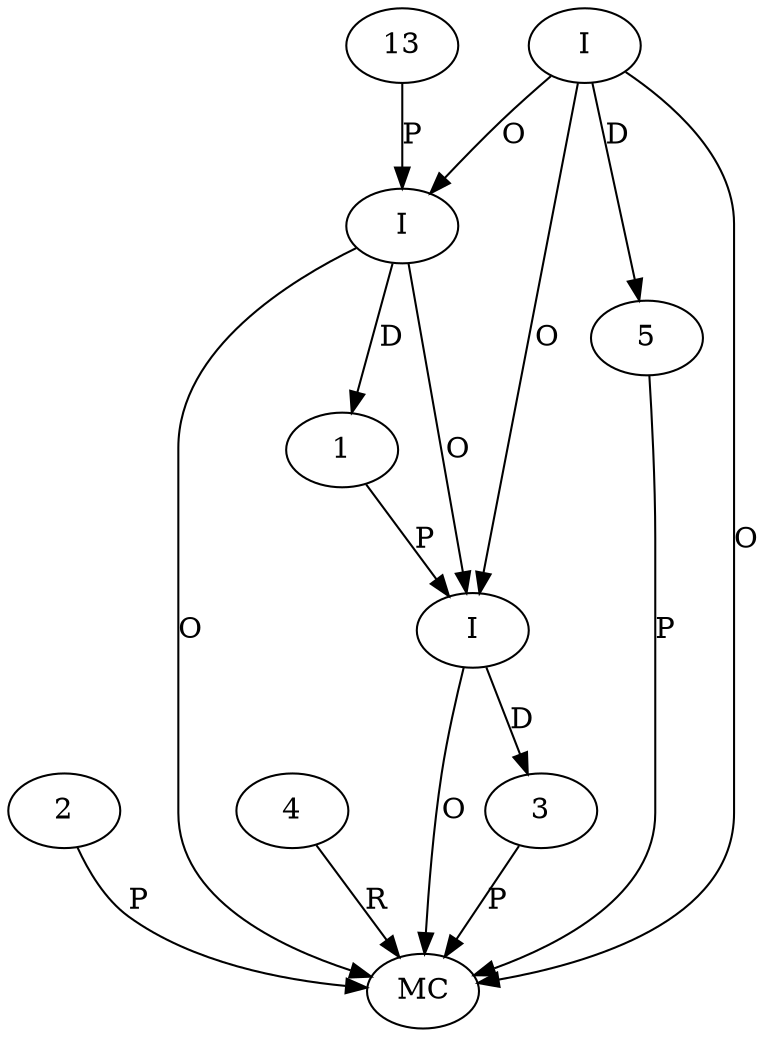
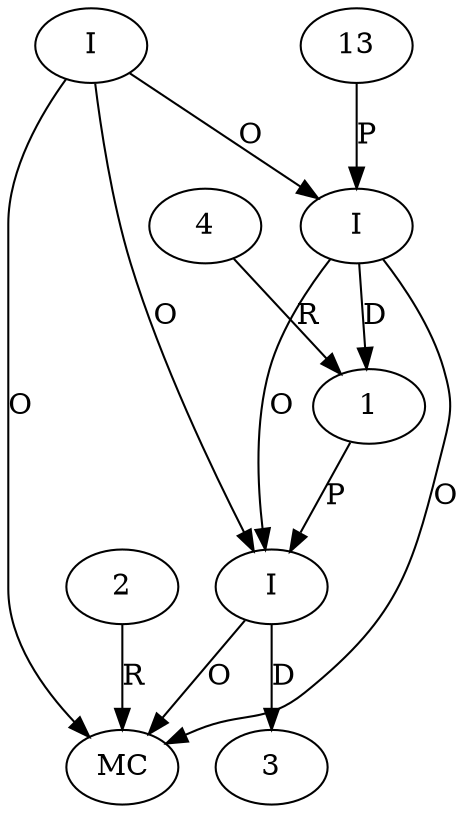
node "5": removed
edge "4" -> "MC": now "4" -> "1"
edge "3" -> "MC": removed, label "P"
edge "2" -> "MC": label "P" -> "R"
